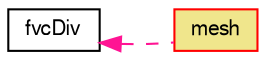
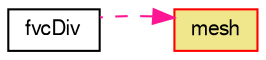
edge "mesh" -> "fvcDiv": reversed
